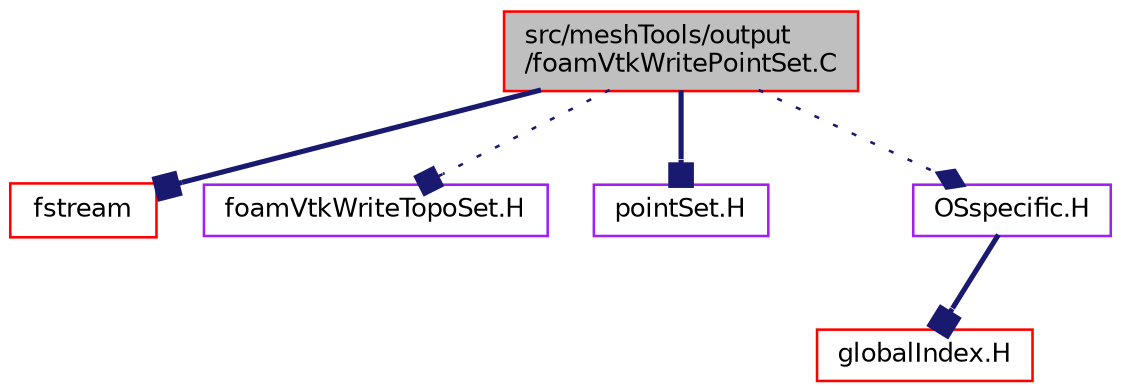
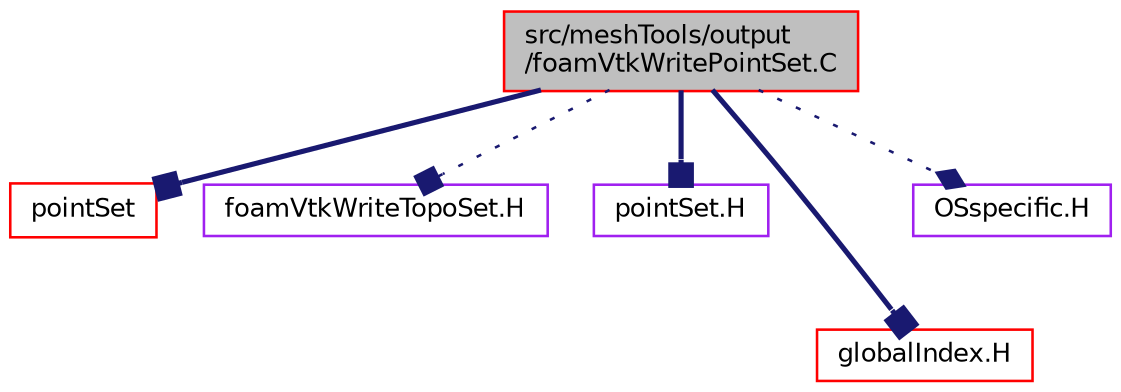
node "fstream": label "fstream" -> "pointSet"
edge "OSspecific.H" -> "globalIndex.H": now "src/meshTools/output /foamVtkWritePointSet.C" -> "globalIndex.H"
